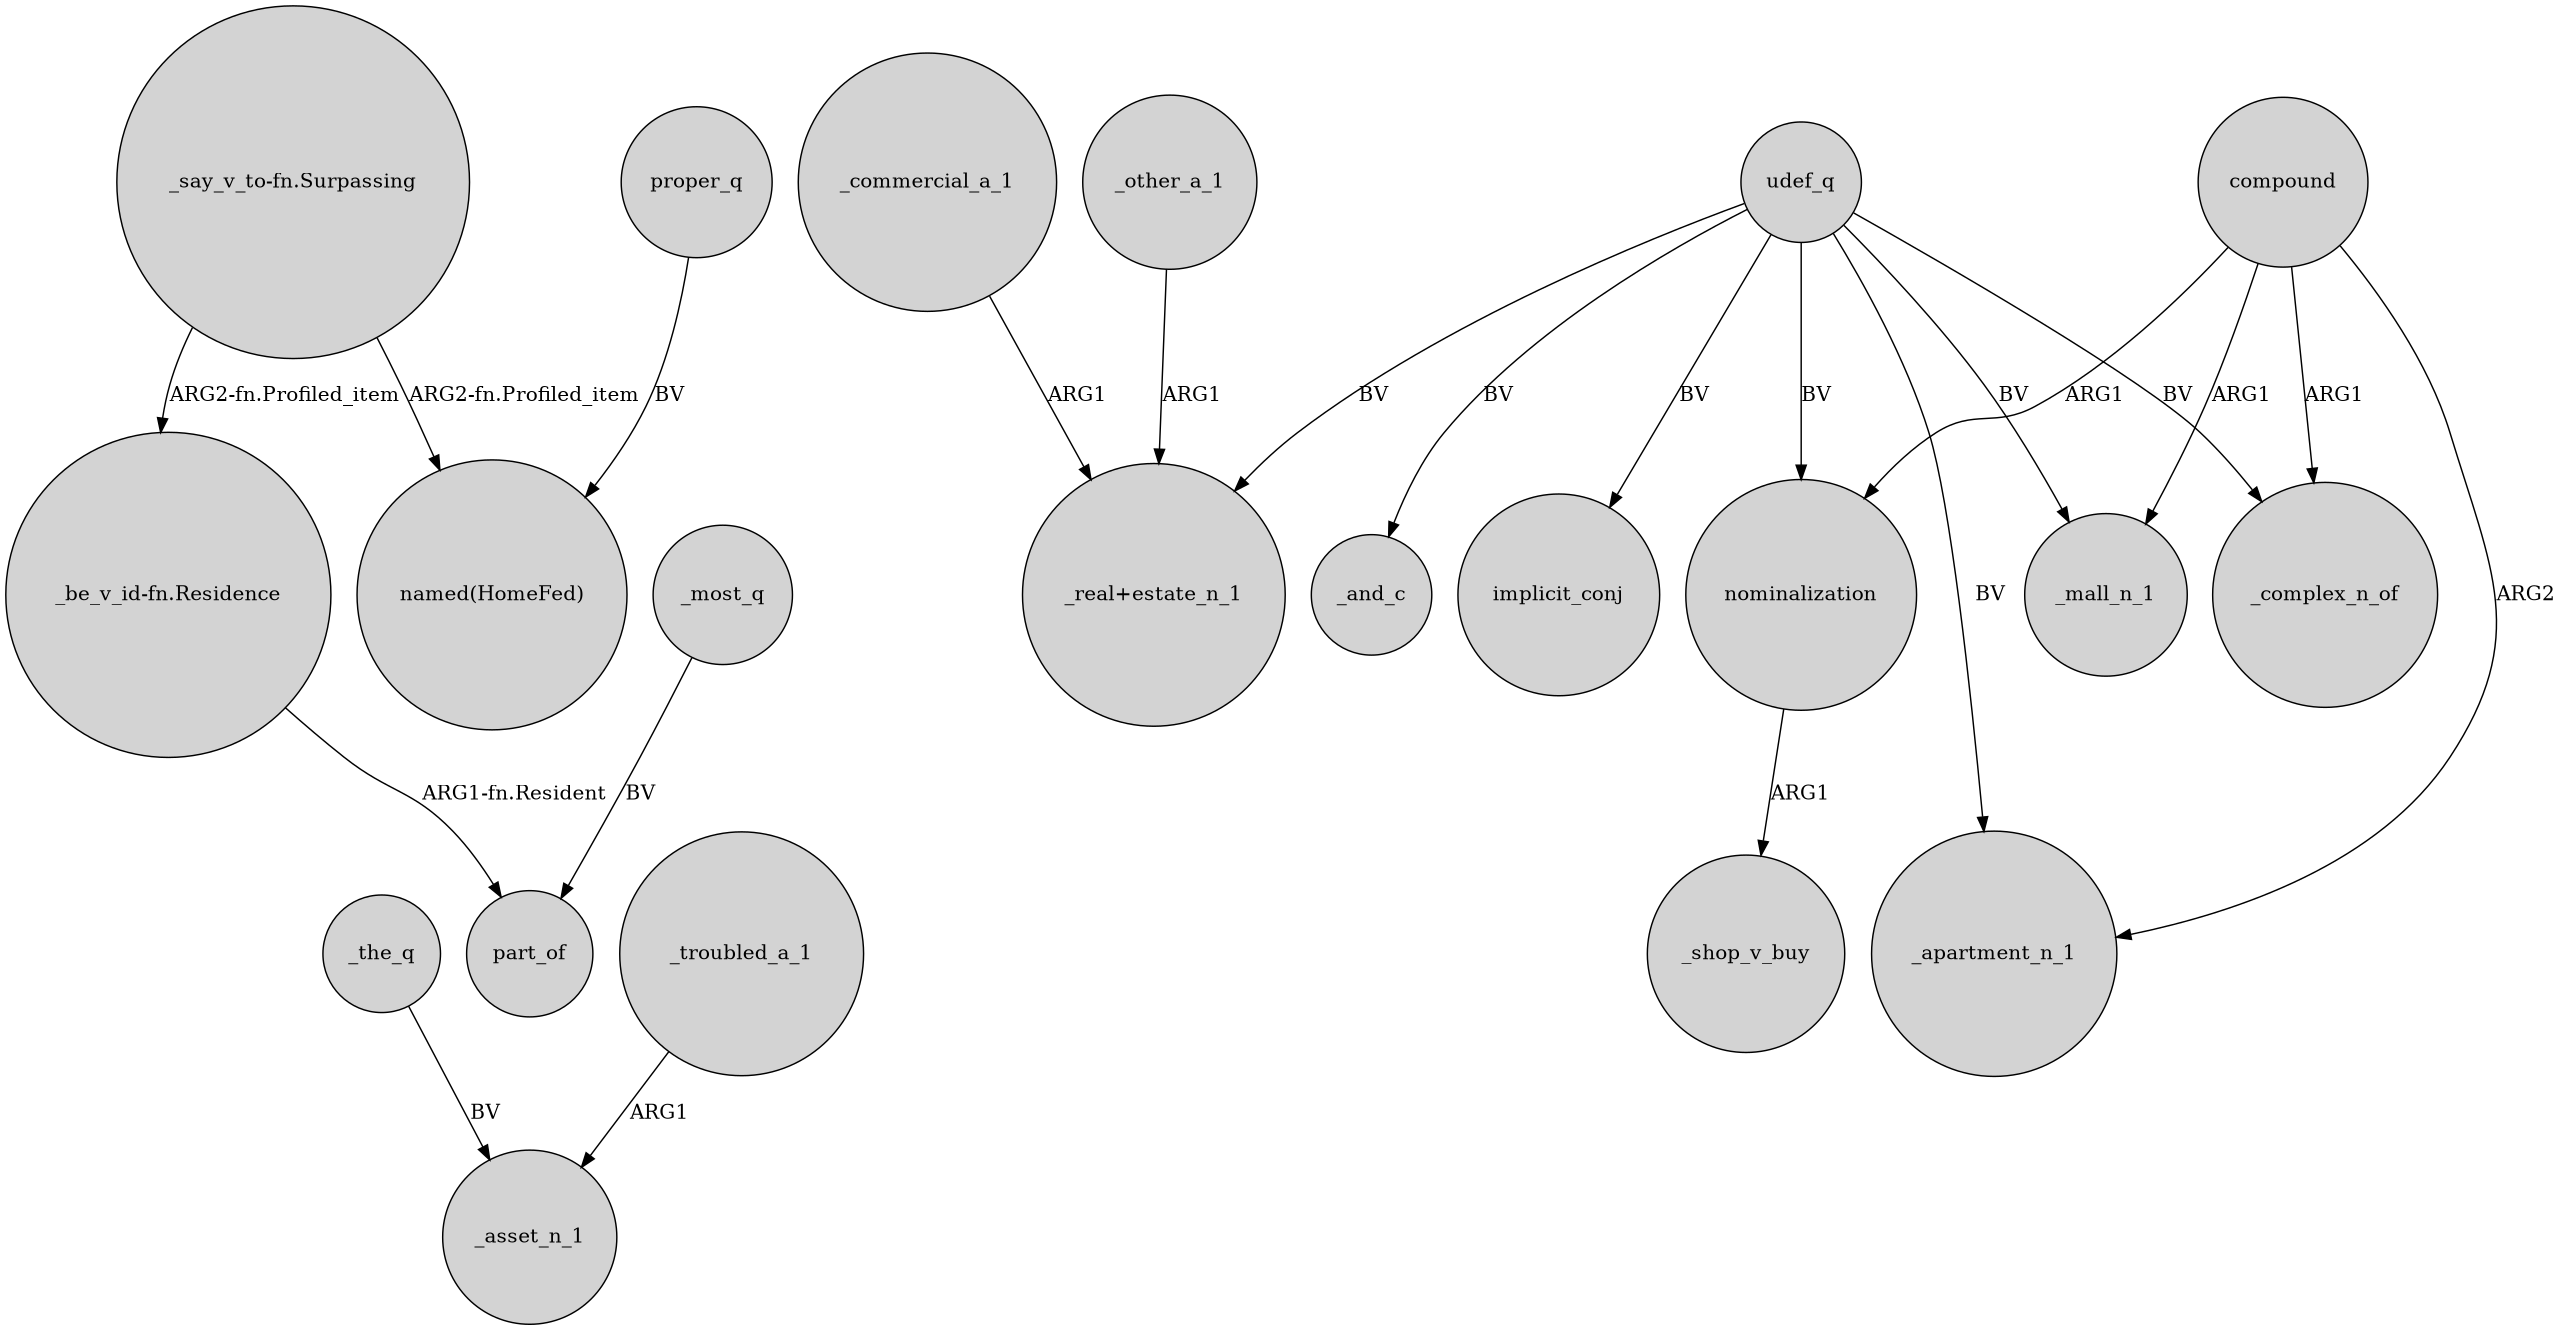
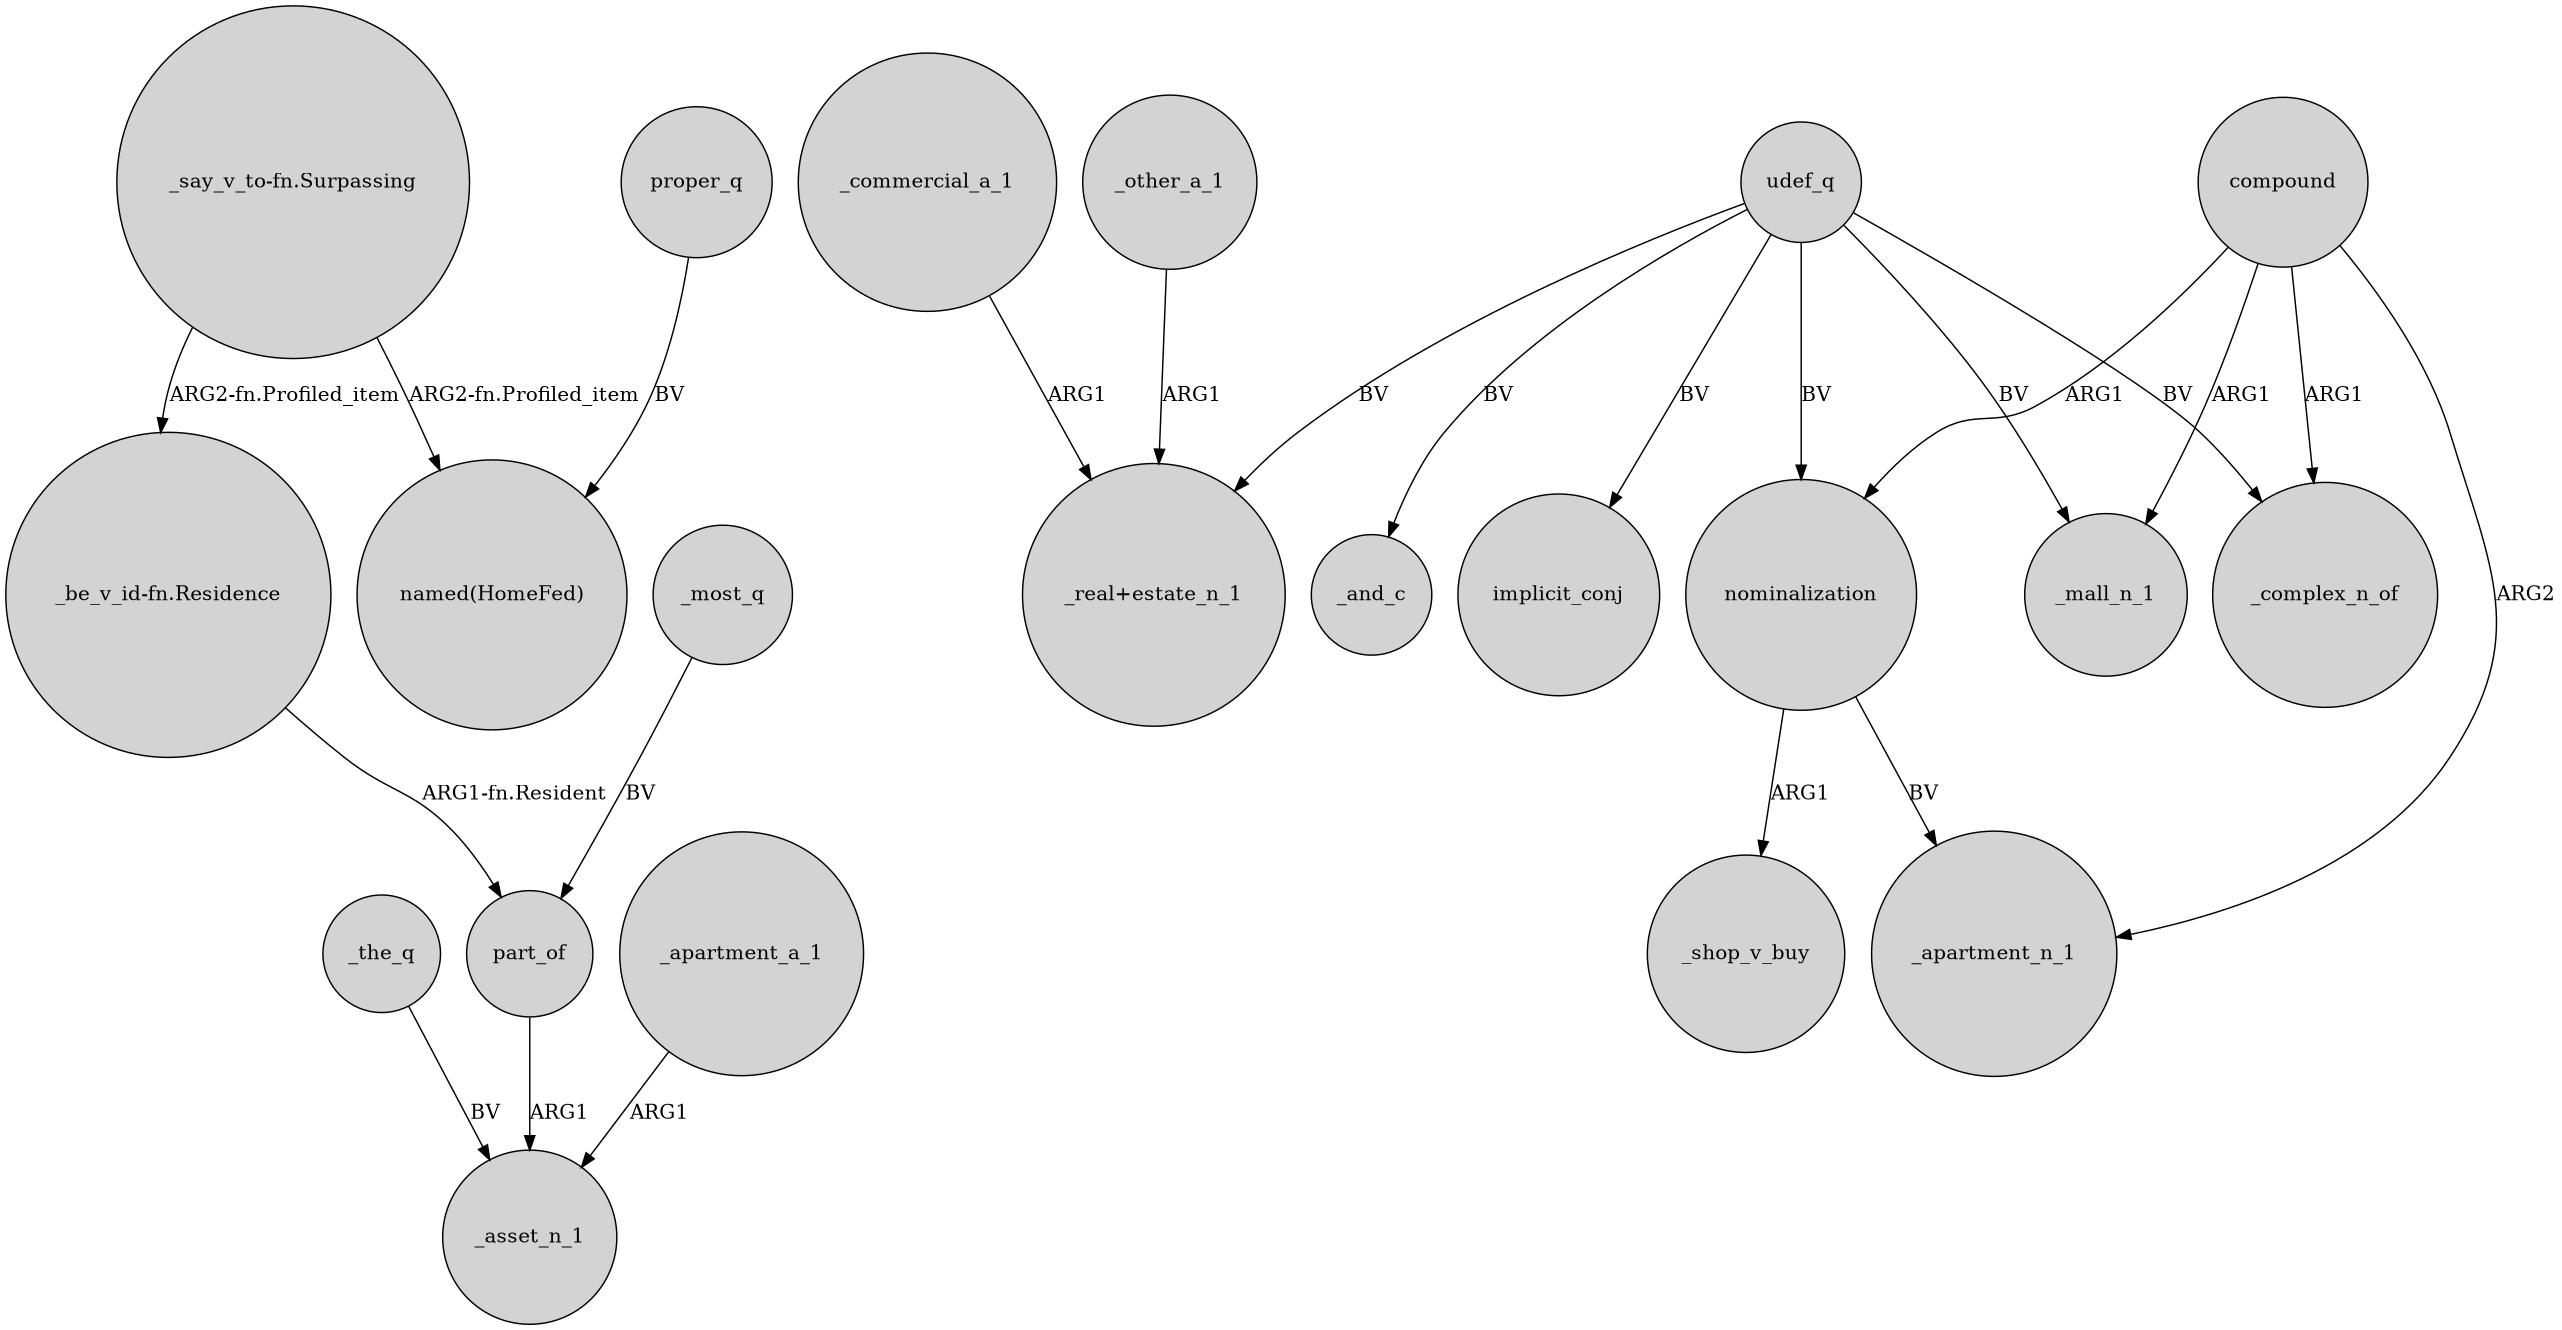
edge "udef_q" -> "_apartment_n_1": now "nominalization" -> "_apartment_n_1"
node "_troubled_a_1": label "_troubled_a_1" -> "_apartment_a_1"
edge "part_of" -> "_asset_n_1": added, label "ARG1"
